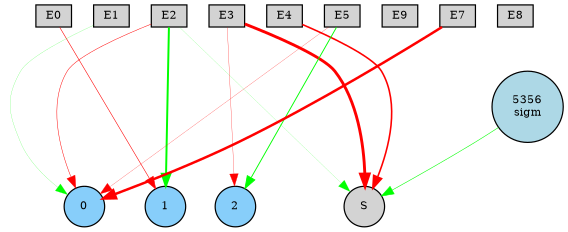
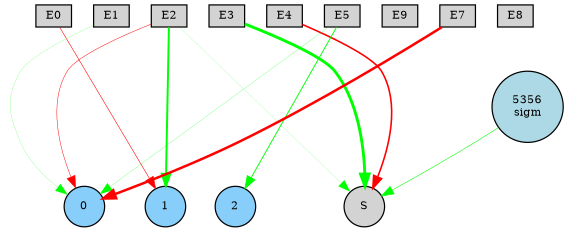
edge "E3" -> "S": color red -> green
edge "E5" -> "0": color red -> green
edge "E3" -> "2": removed
